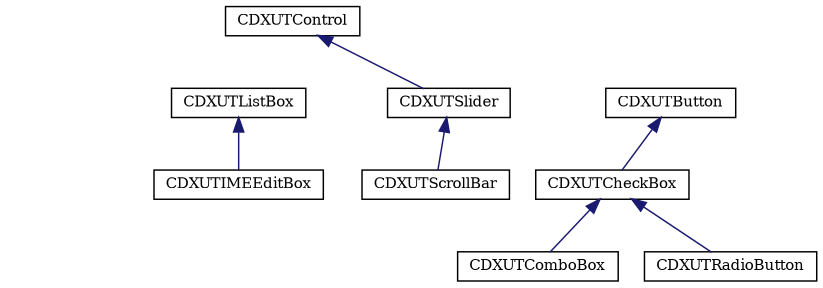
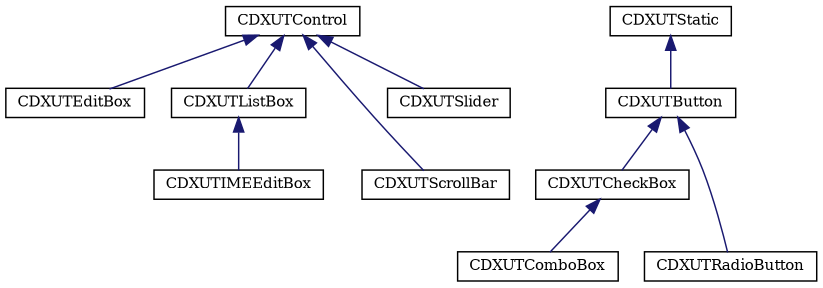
node "CDXUTStatic": added
edge "CDXUTListBox" -> "CDXUTControl": added
node "CDXUTEditBox": added
edge "CDXUTScrollBar" -> "CDXUTSlider": now "CDXUTScrollBar" -> "CDXUTControl"
edge "CDXUTRadioButton" -> "CDXUTCheckBox": now "CDXUTRadioButton" -> "CDXUTButton"
